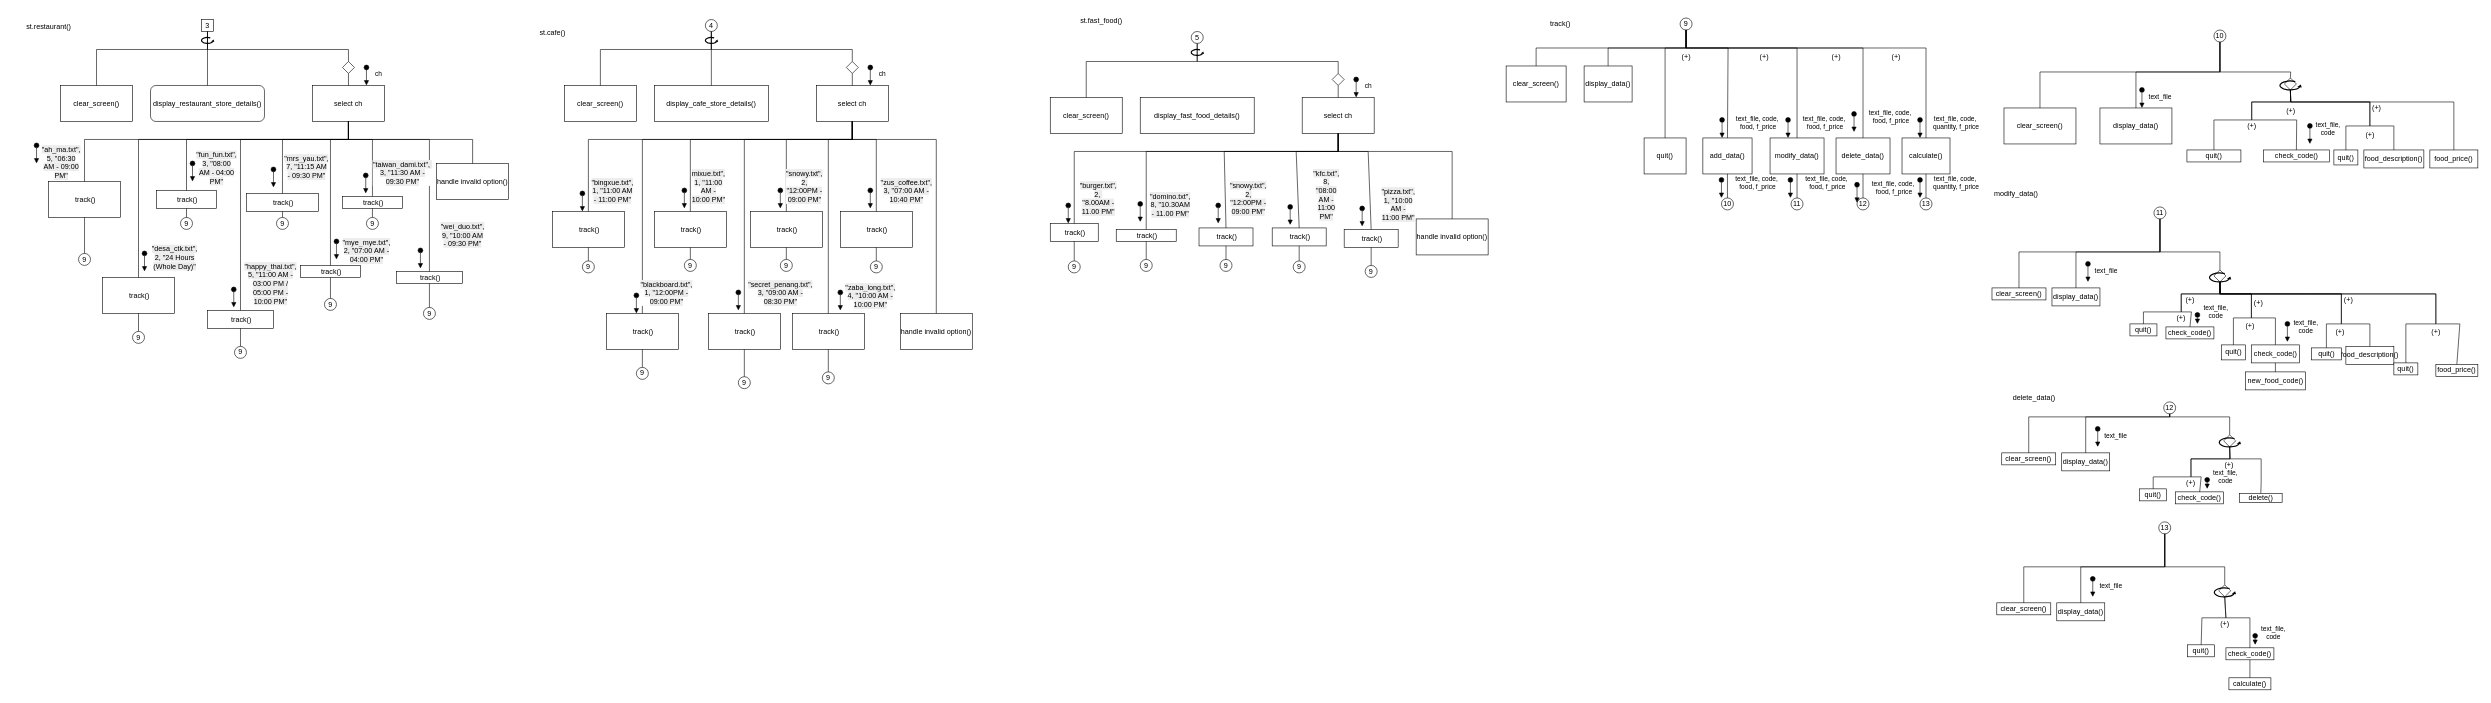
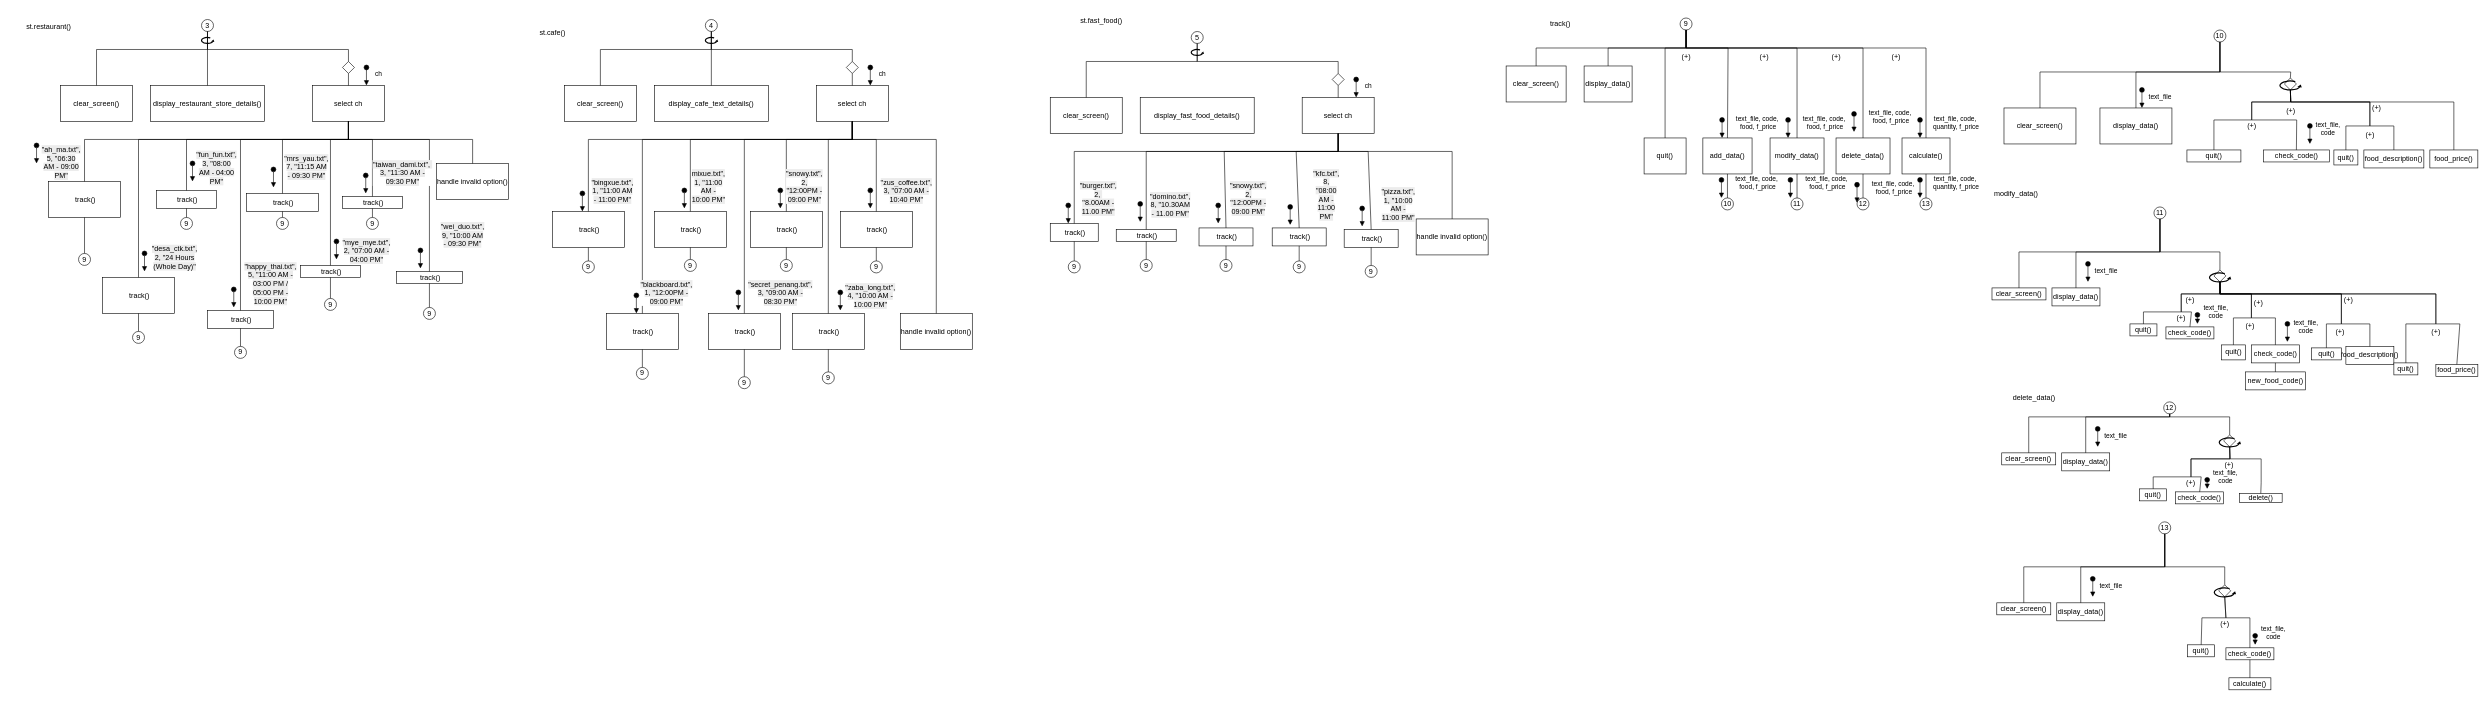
node "3": shape rectangle -> ellipse
node "display_restaurant_store_details()": shape rounded rectangle -> rectangle
node "display_cafe_store_details()": label "display_cafe_store_details()" -> "display_cafe_text_details()"
